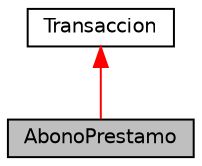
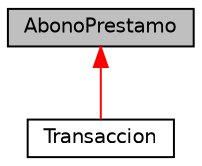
edge "AbonoPrestamo" -> "Transaccion": reversed
